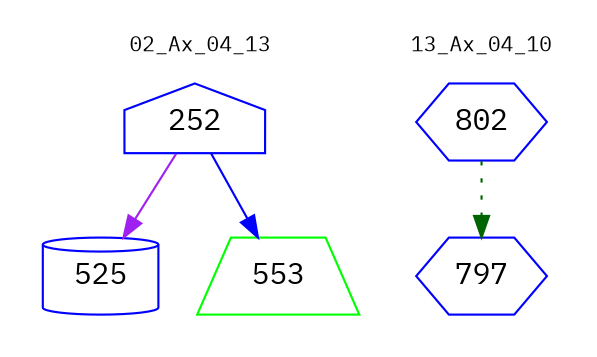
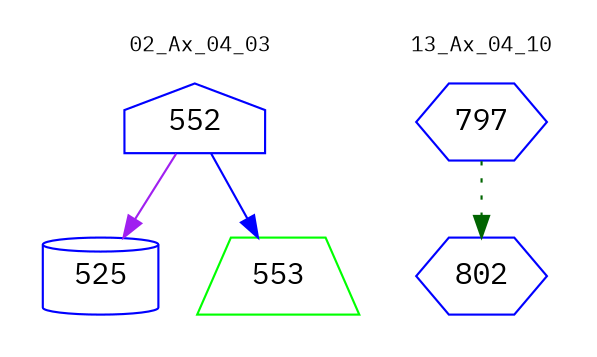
cluster "02_Ax_04_13": label "02_Ax_04_13" -> "02_Ax_04_03"
node "252": label "252" -> "552"
edge "802" -> "797": reversed
